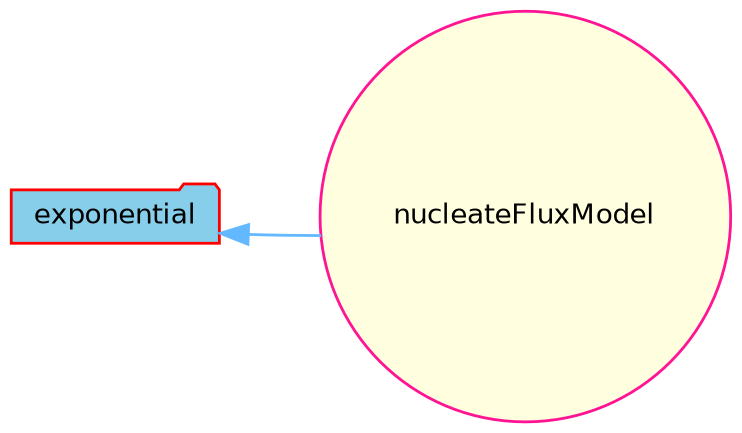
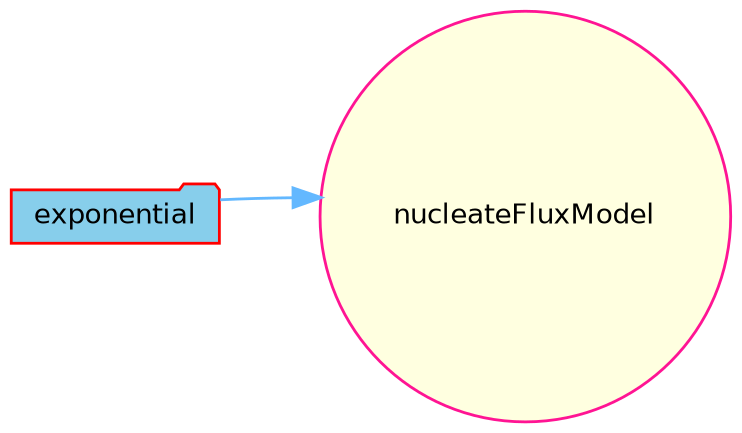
edge "nucleateFluxModel" -> "exponential": reversed
